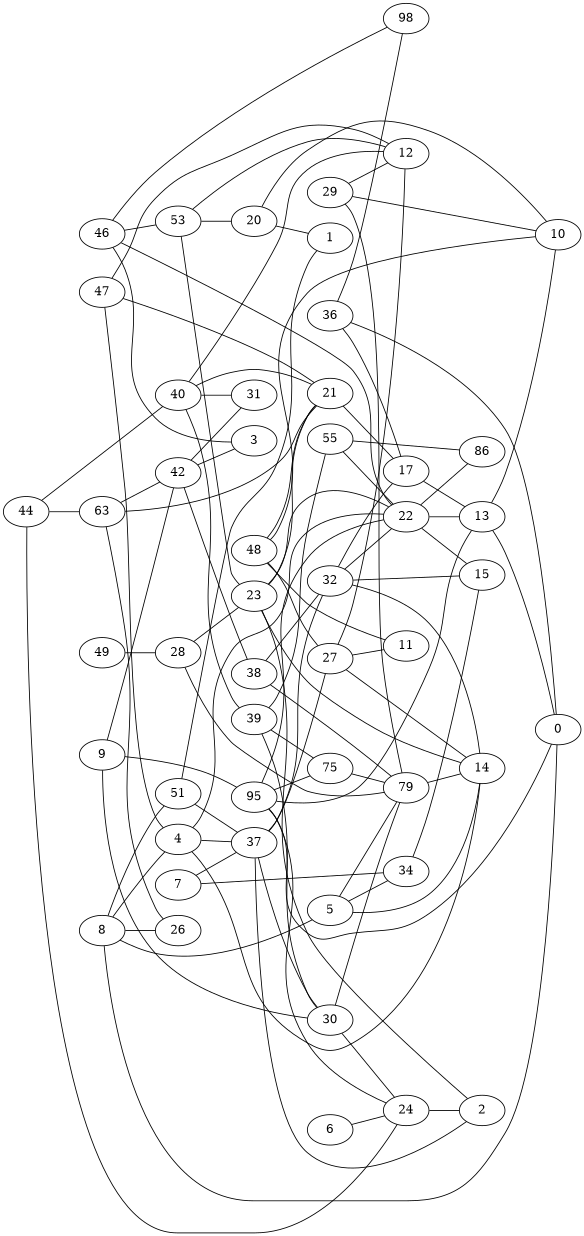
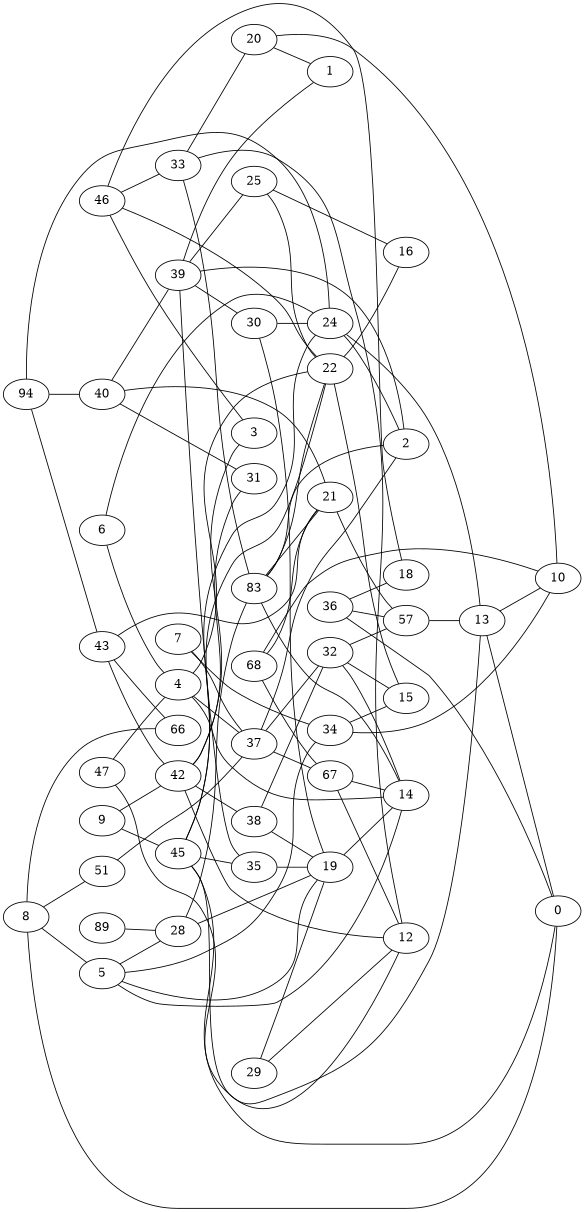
node "98": label "98" -> "18"
edge "29" -- "10": now "34" -- "10"
node "53": label "53" -> "33"
edge "12" -- "40": now "12" -- "42"
edge "39" -- "2": added
edge "47" -- "21": removed
node "55": label "55" -> "25"
node "86": label "86" -> "16"
node "17": label "17" -> "57"
edge "1" -- "51": now "1" -- "39"
node "44": label "44" -> "94"
node "63": label "63" -> "43"
edge "22" -- "13": now "24" -- "13"
edge "22" -- "32": removed
node "48": label "48" -> "68"
node "23": label "23" -> "83"
node "11": removed
node "49": label "49" -> "89"
node "27": label "27" -> "67"
node "75": label "75" -> "35"
node "79": label "79" -> "19"
node "95": label "95" -> "45"
edge "4" -- "8": now "4" -- "6"
node "26": label "26" -> "66"
edge "37" -- "30": removed
edge "9" -- "30": removed
edge "28" -- "5": added
